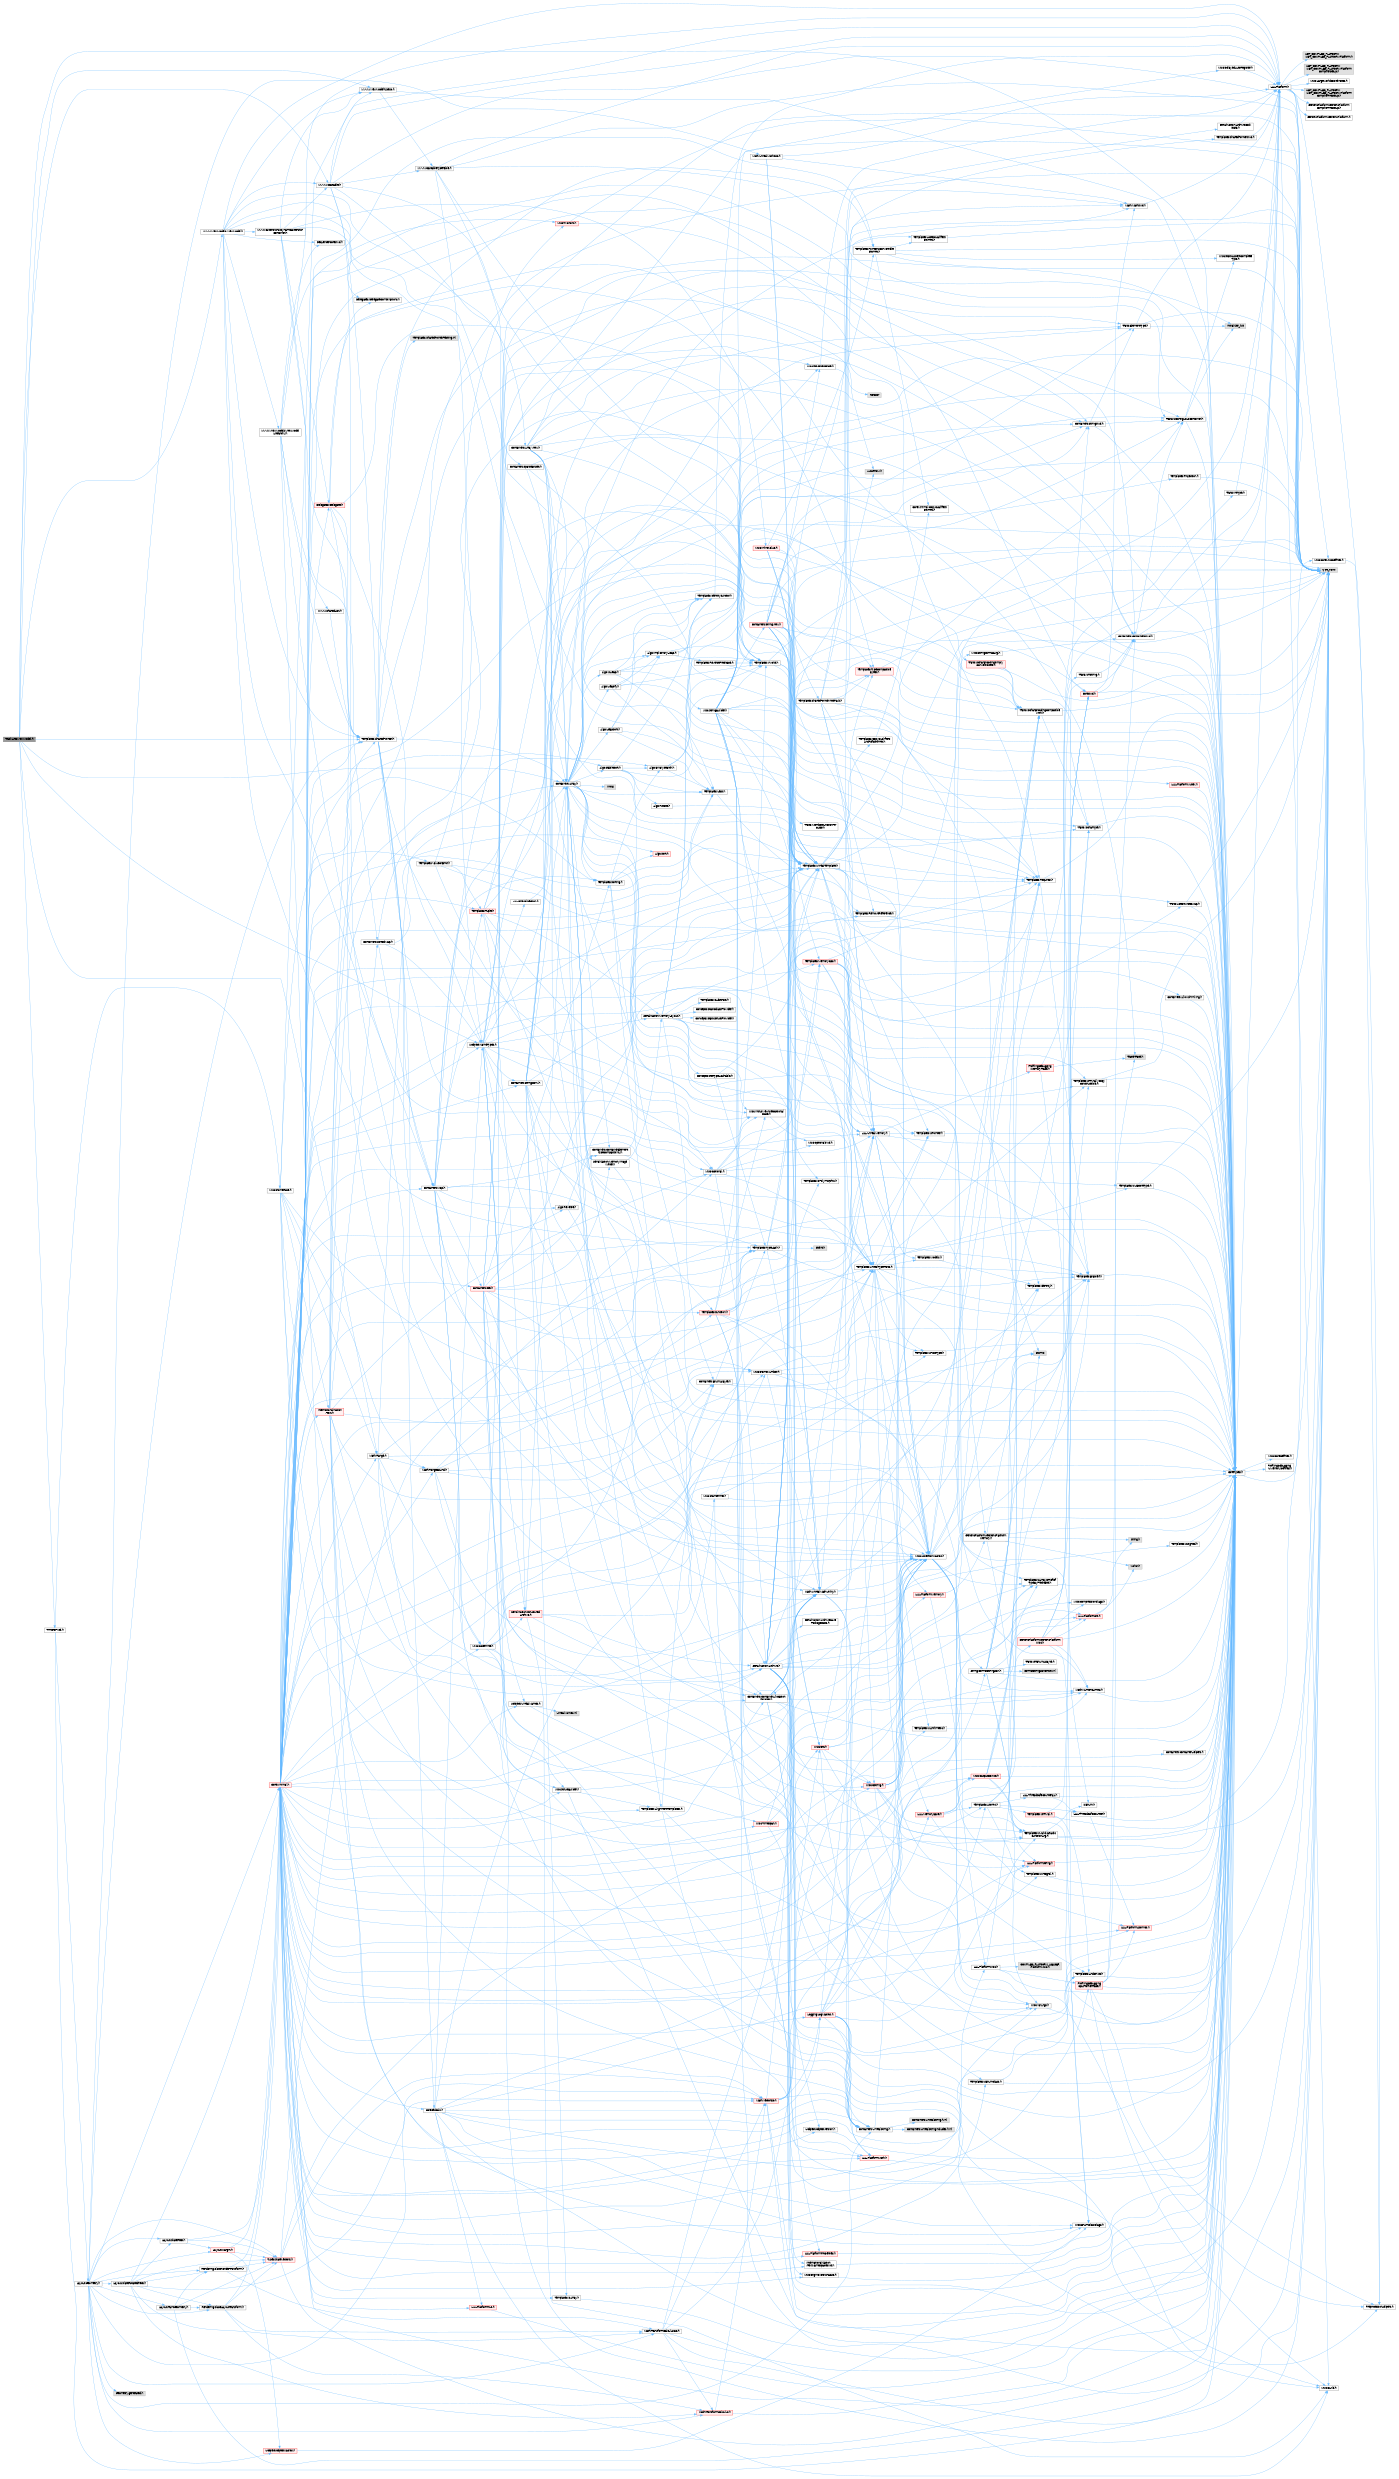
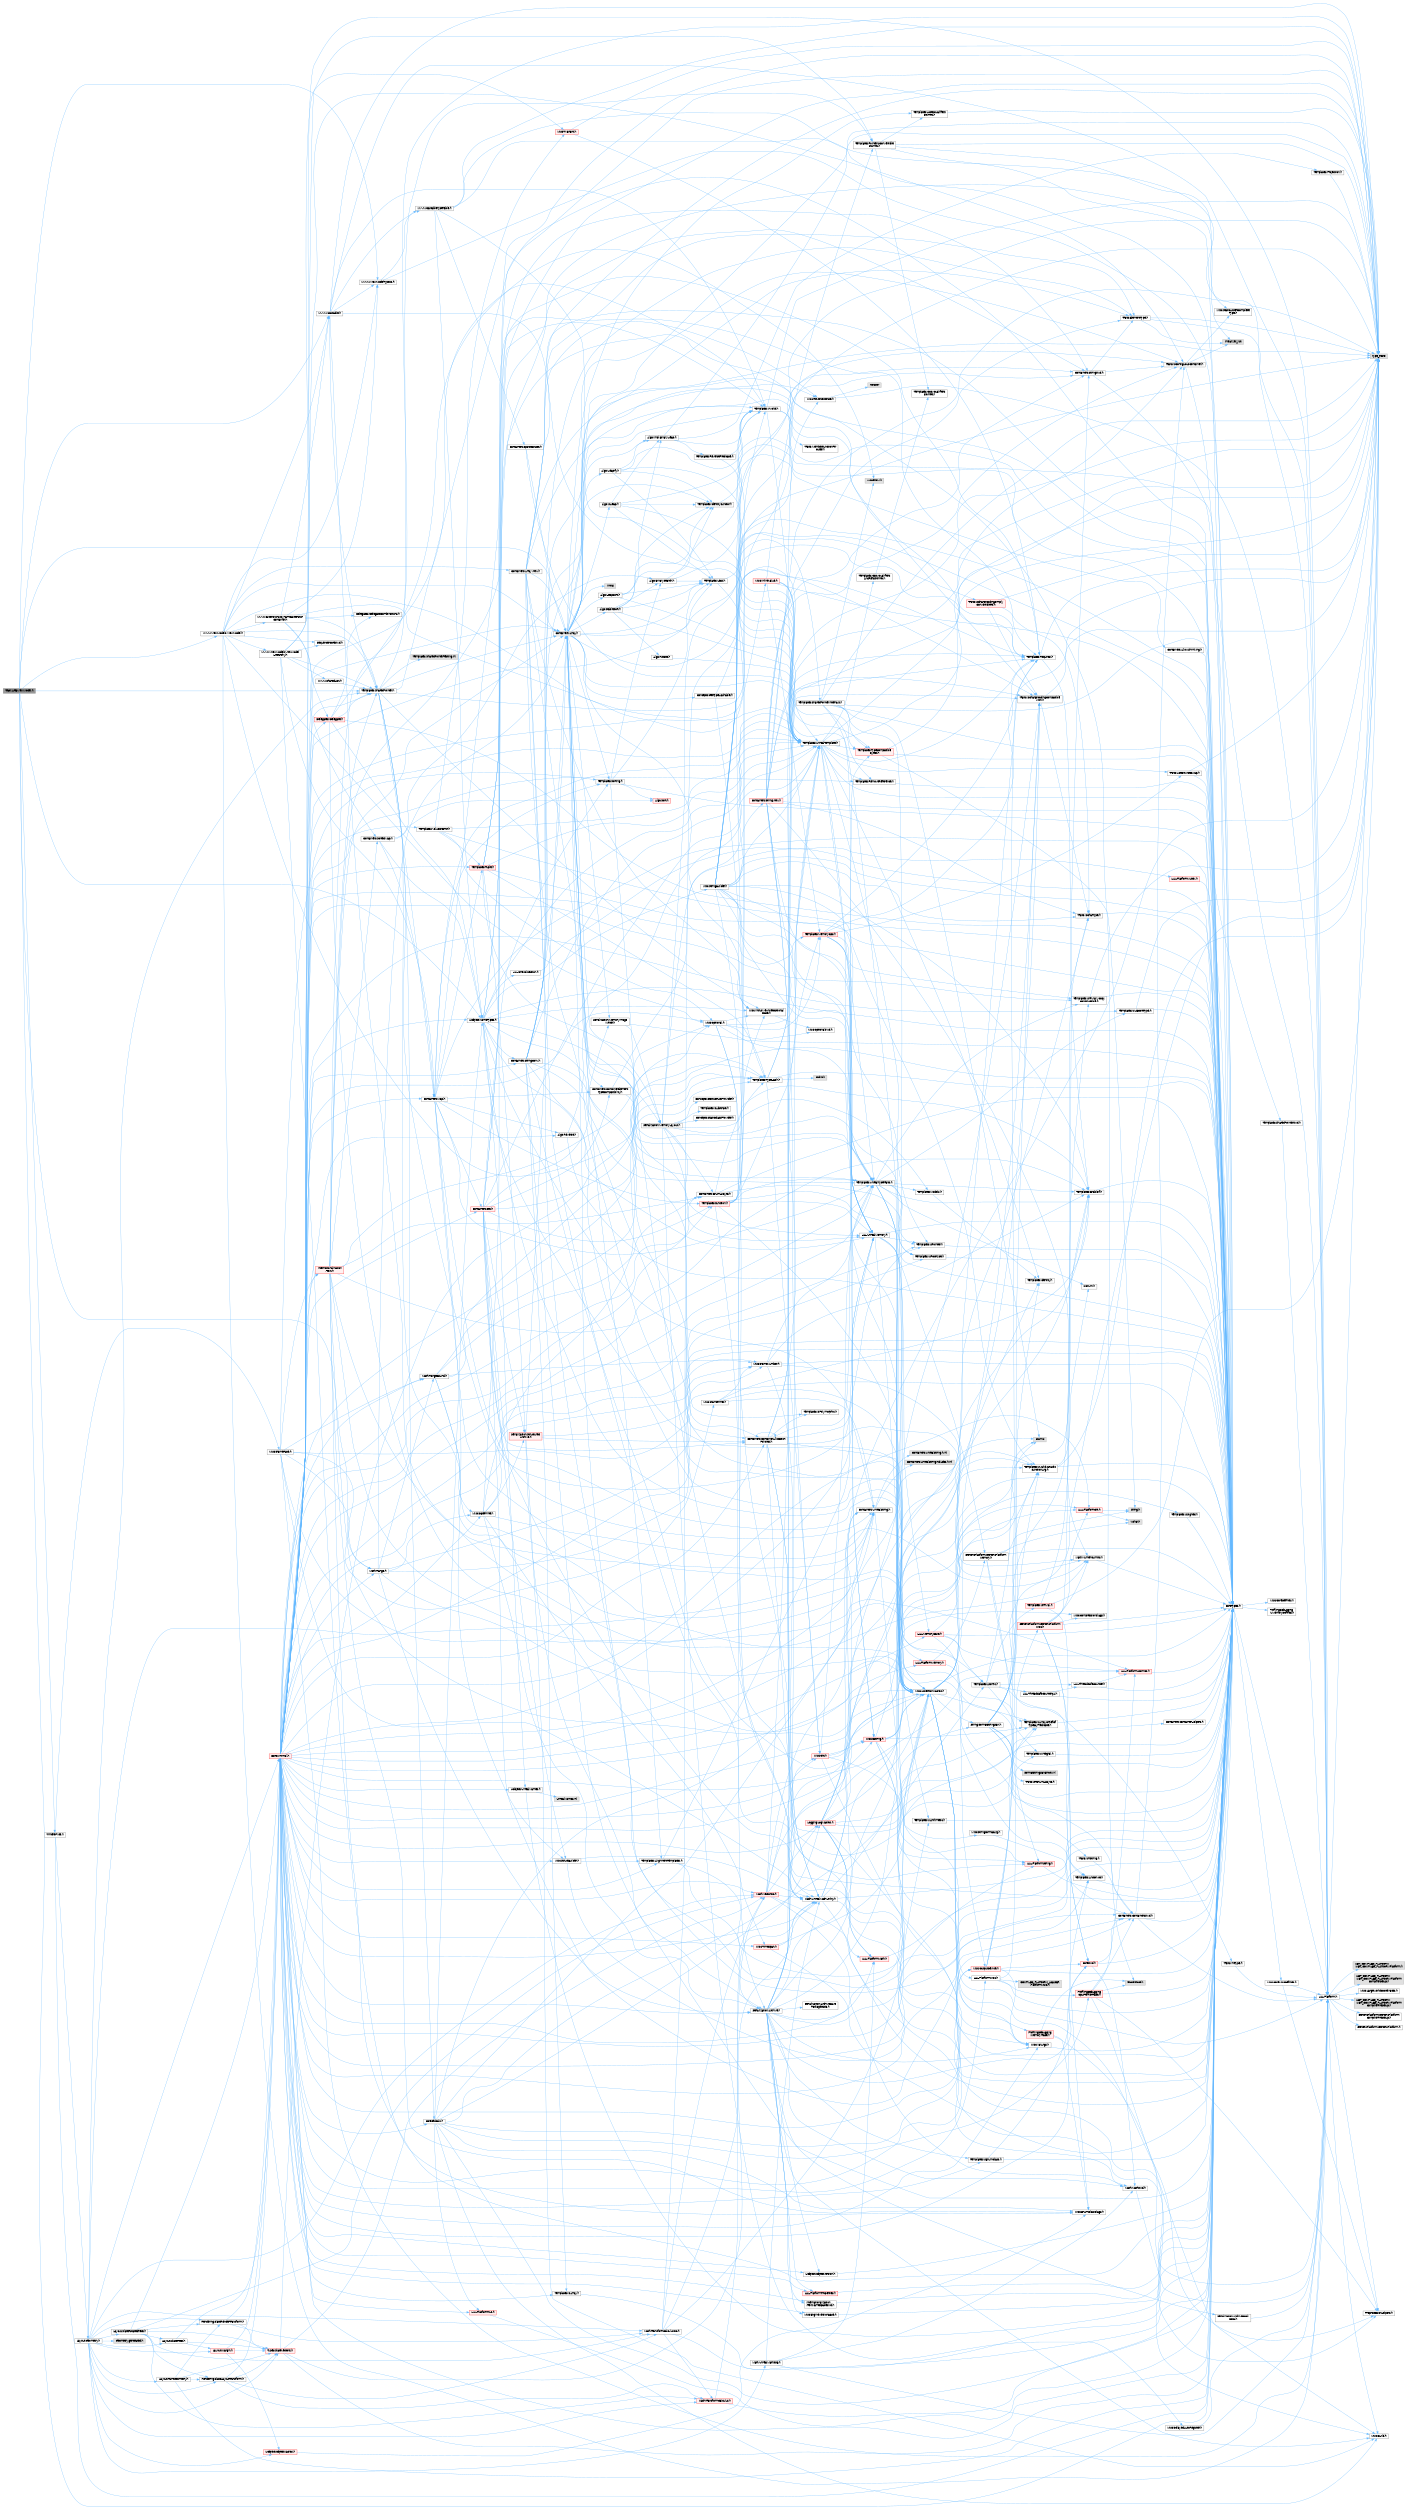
edge "HAL/Platform.h" -> "Misc/CoreMiscDefines.h": reversed
node "CoreMinimal/CopyQualifiers FromTo.h": label "CoreMinimal/CopyQualifiers FromTo.h" -> "Templates/CopyQualifiers FromTo.h"
edge "CoreMinimal.h" -> "Algo/StableSort.h": now "CoreMinimal.h" -> "Containers/Array.h"
edge "Templates/TypeCompatible Bytes.h" -> "string.h": added
